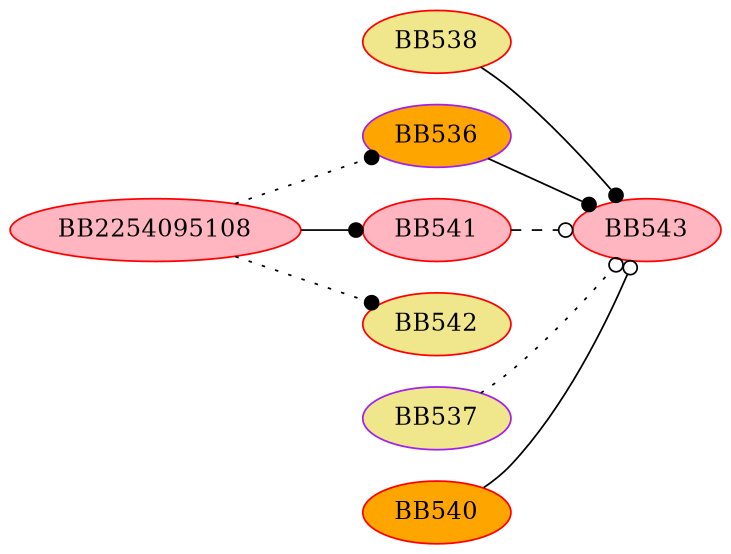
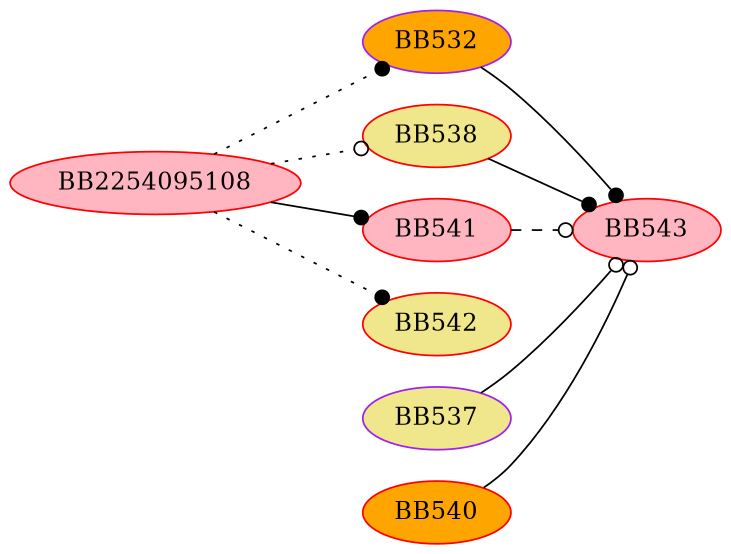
node "BB536": label "BB536" -> "BB532"
edge "BB2254095108" -> "BB538": added
edge "BB537" -> "BB543": style dotted -> solid
